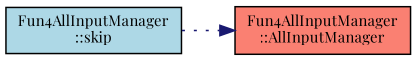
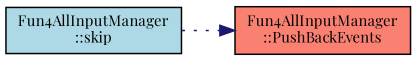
node "Fun4AllInputManager ::AllInputManager": label "Fun4AllInputManager ::AllInputManager" -> "Fun4AllInputManager ::PushBackEvents"
